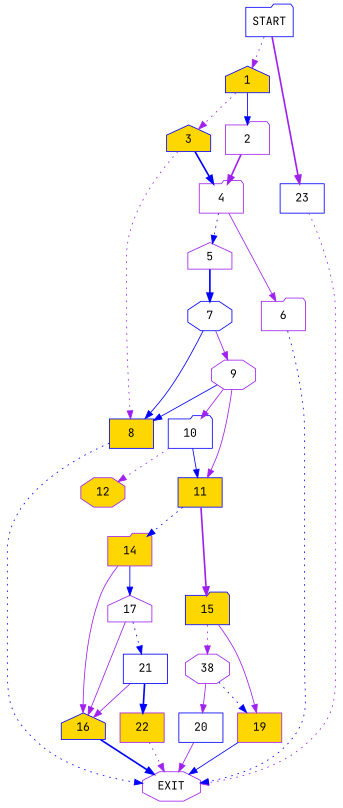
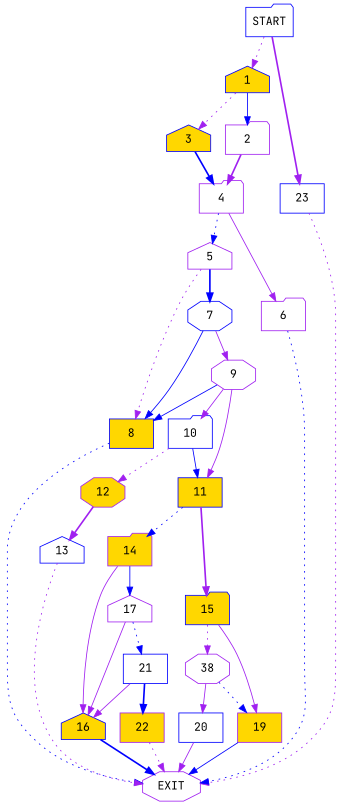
edge "3" -> "8": now "5" -> "8"
node "13": added
